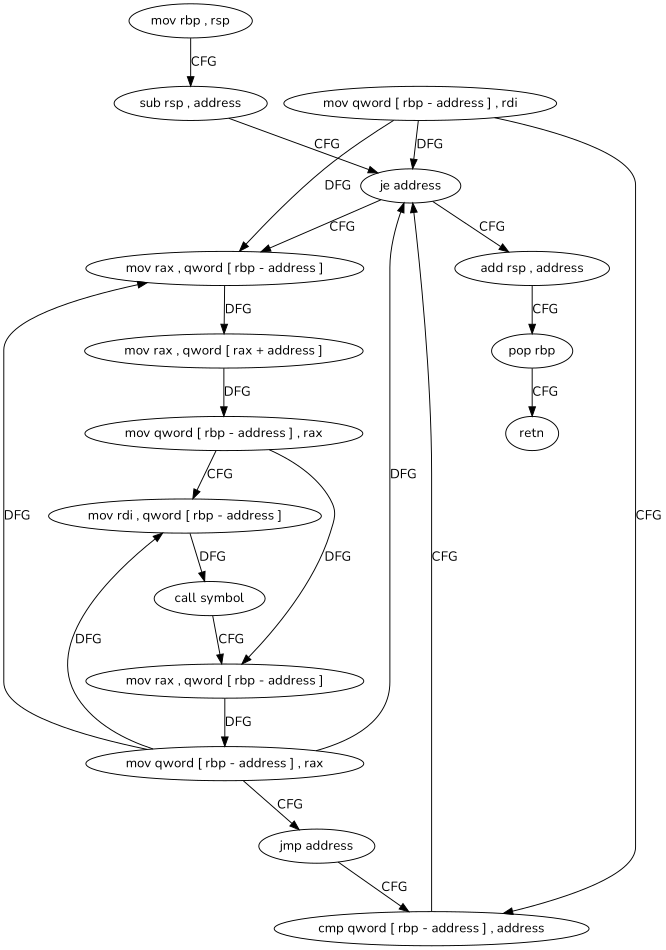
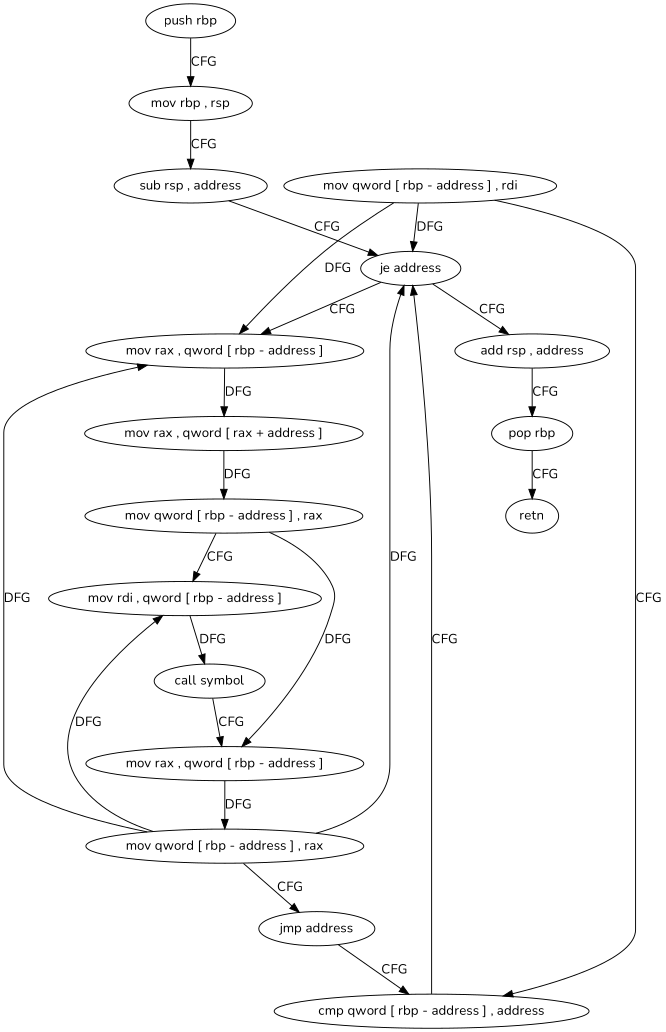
node "push rbp": added
